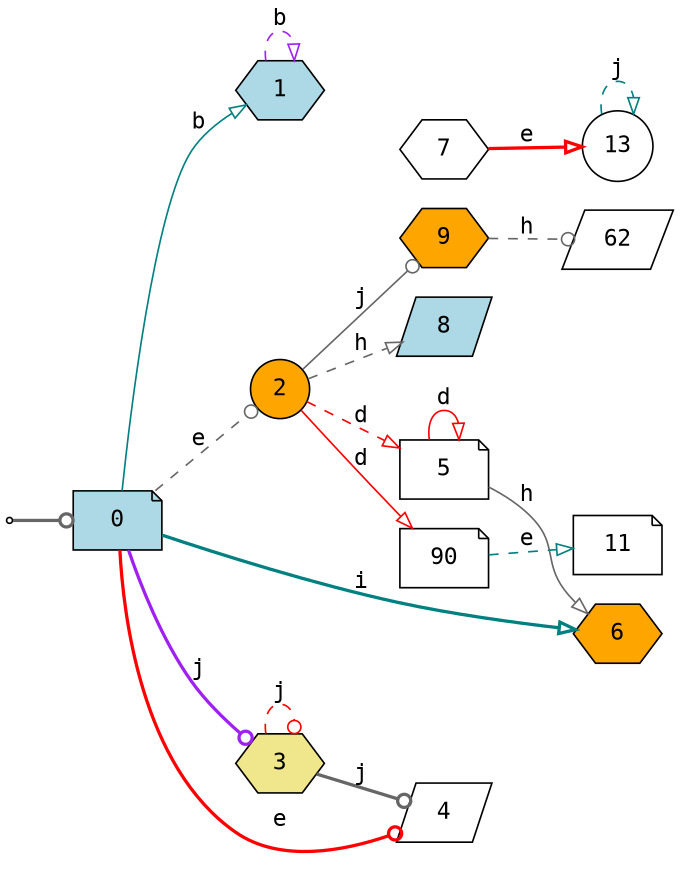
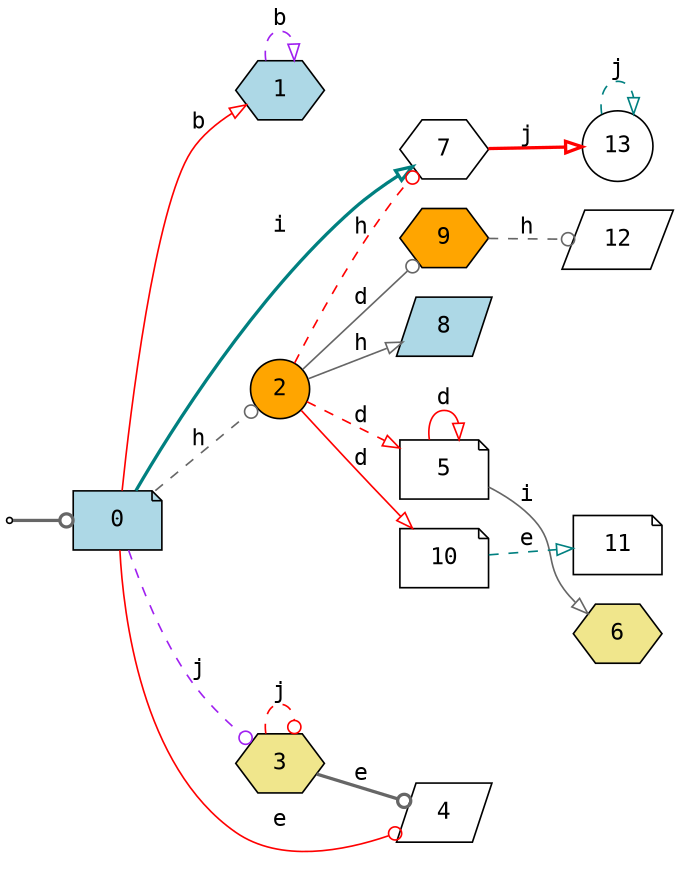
edge "7" -> "13": label "e" -> "j"
node "62": label "62" -> "12"
edge "2" -> "7": added, label "h"
edge "0" -> "1": color teal -> red
edge "2" -> "9": label "j" -> "d"
edge "2" -> "8": style dashed -> solid
edge "0" -> "2": label "e" -> "h"
edge "5" -> "6": label "h" -> "i"
node "90": label "90" -> "10"
edge "0" -> "6": now "0" -> "7"
node "6": fillcolor orange -> khaki
edge "0" -> "3": style bold -> dashed
edge "3" -> "4": label "j" -> "e"
edge "0" -> "4": style bold -> solid
